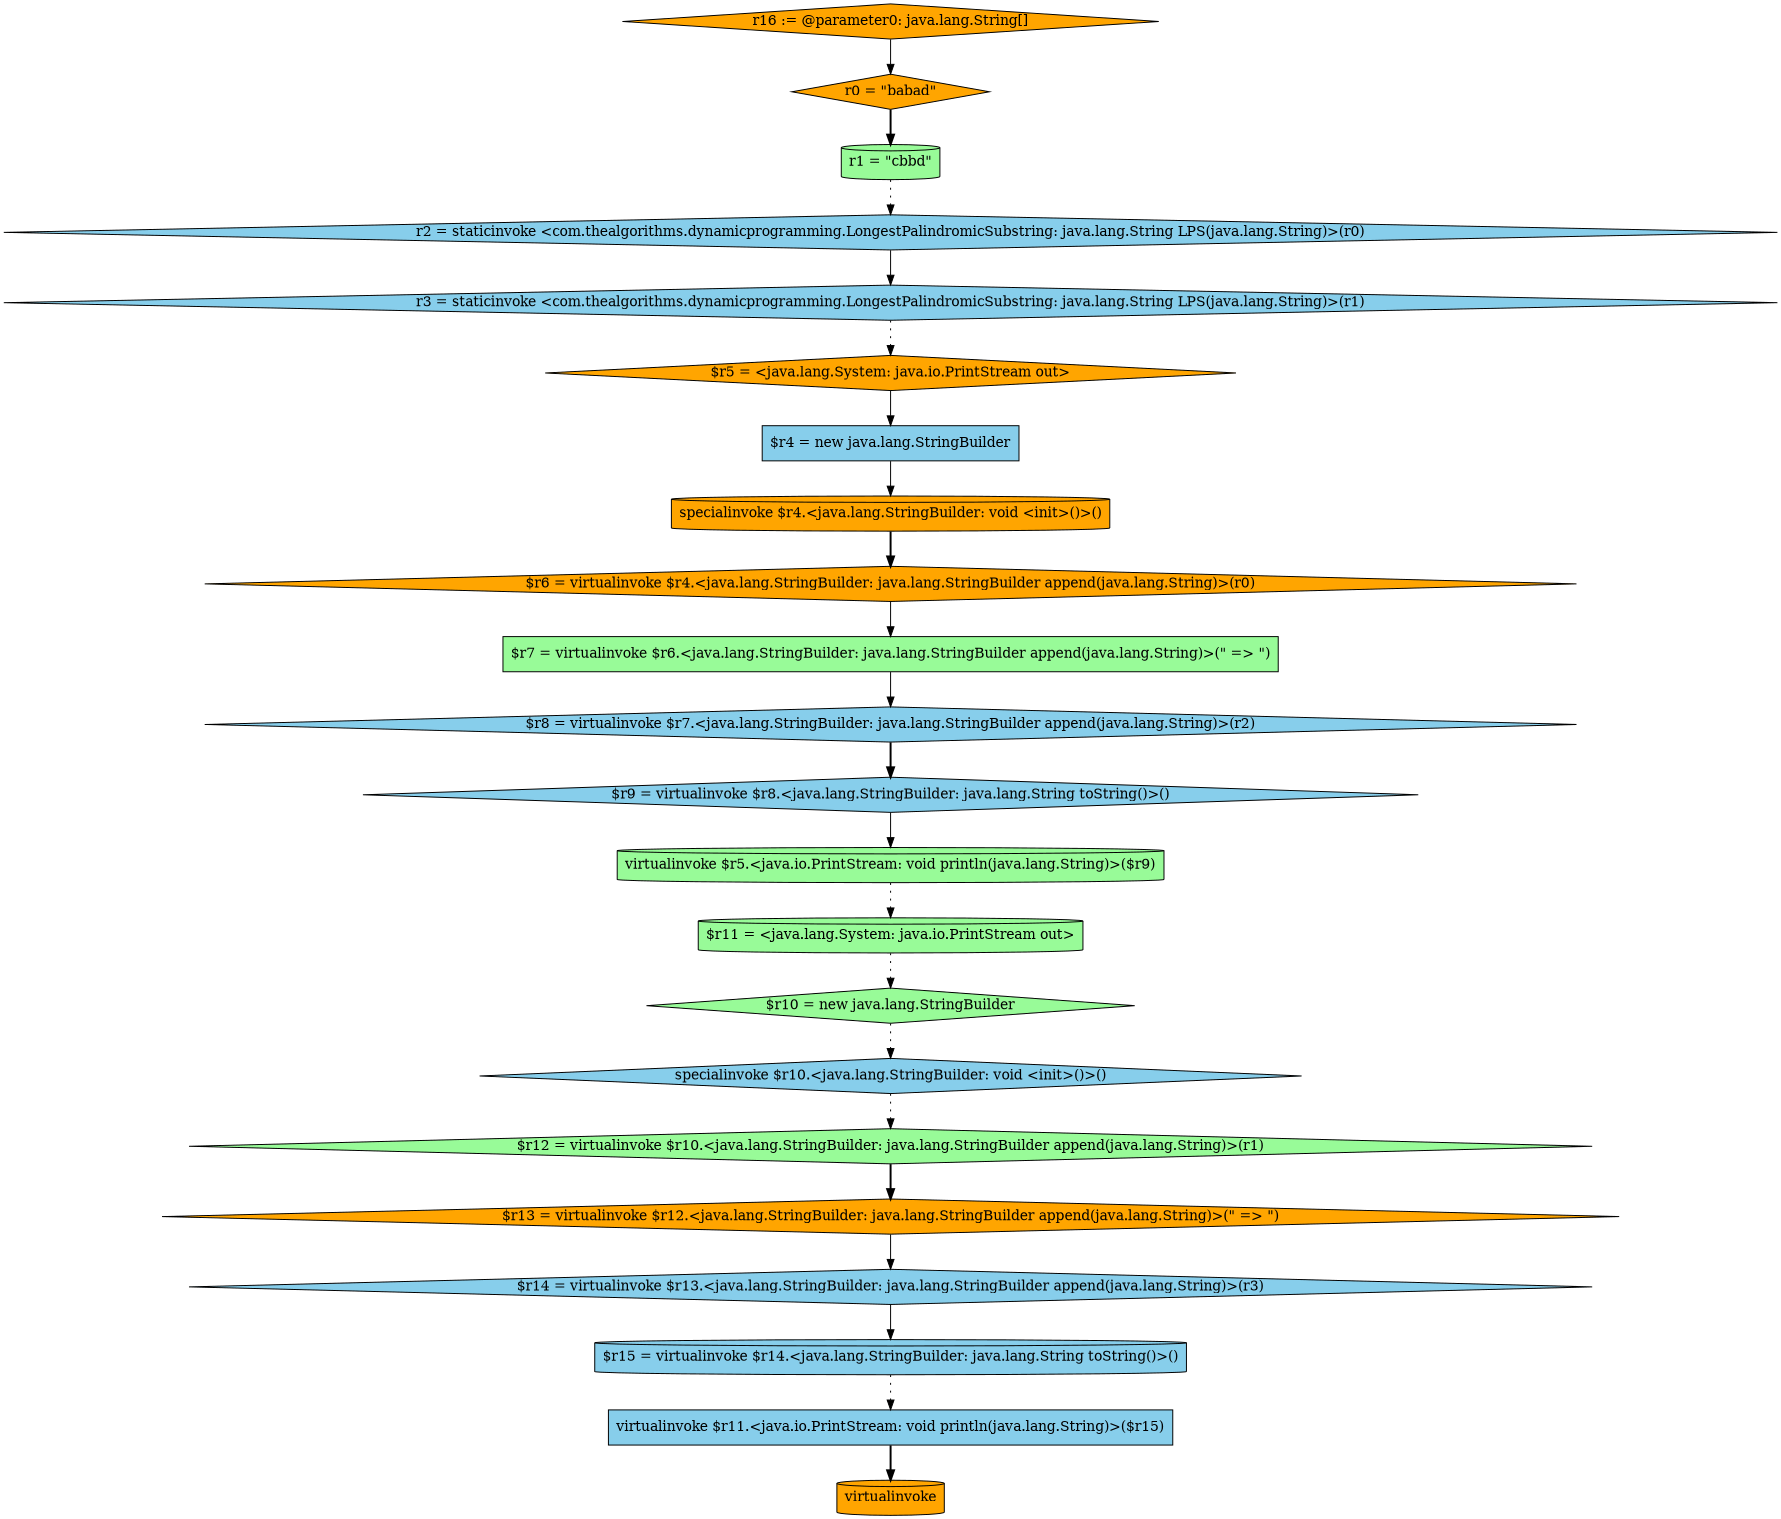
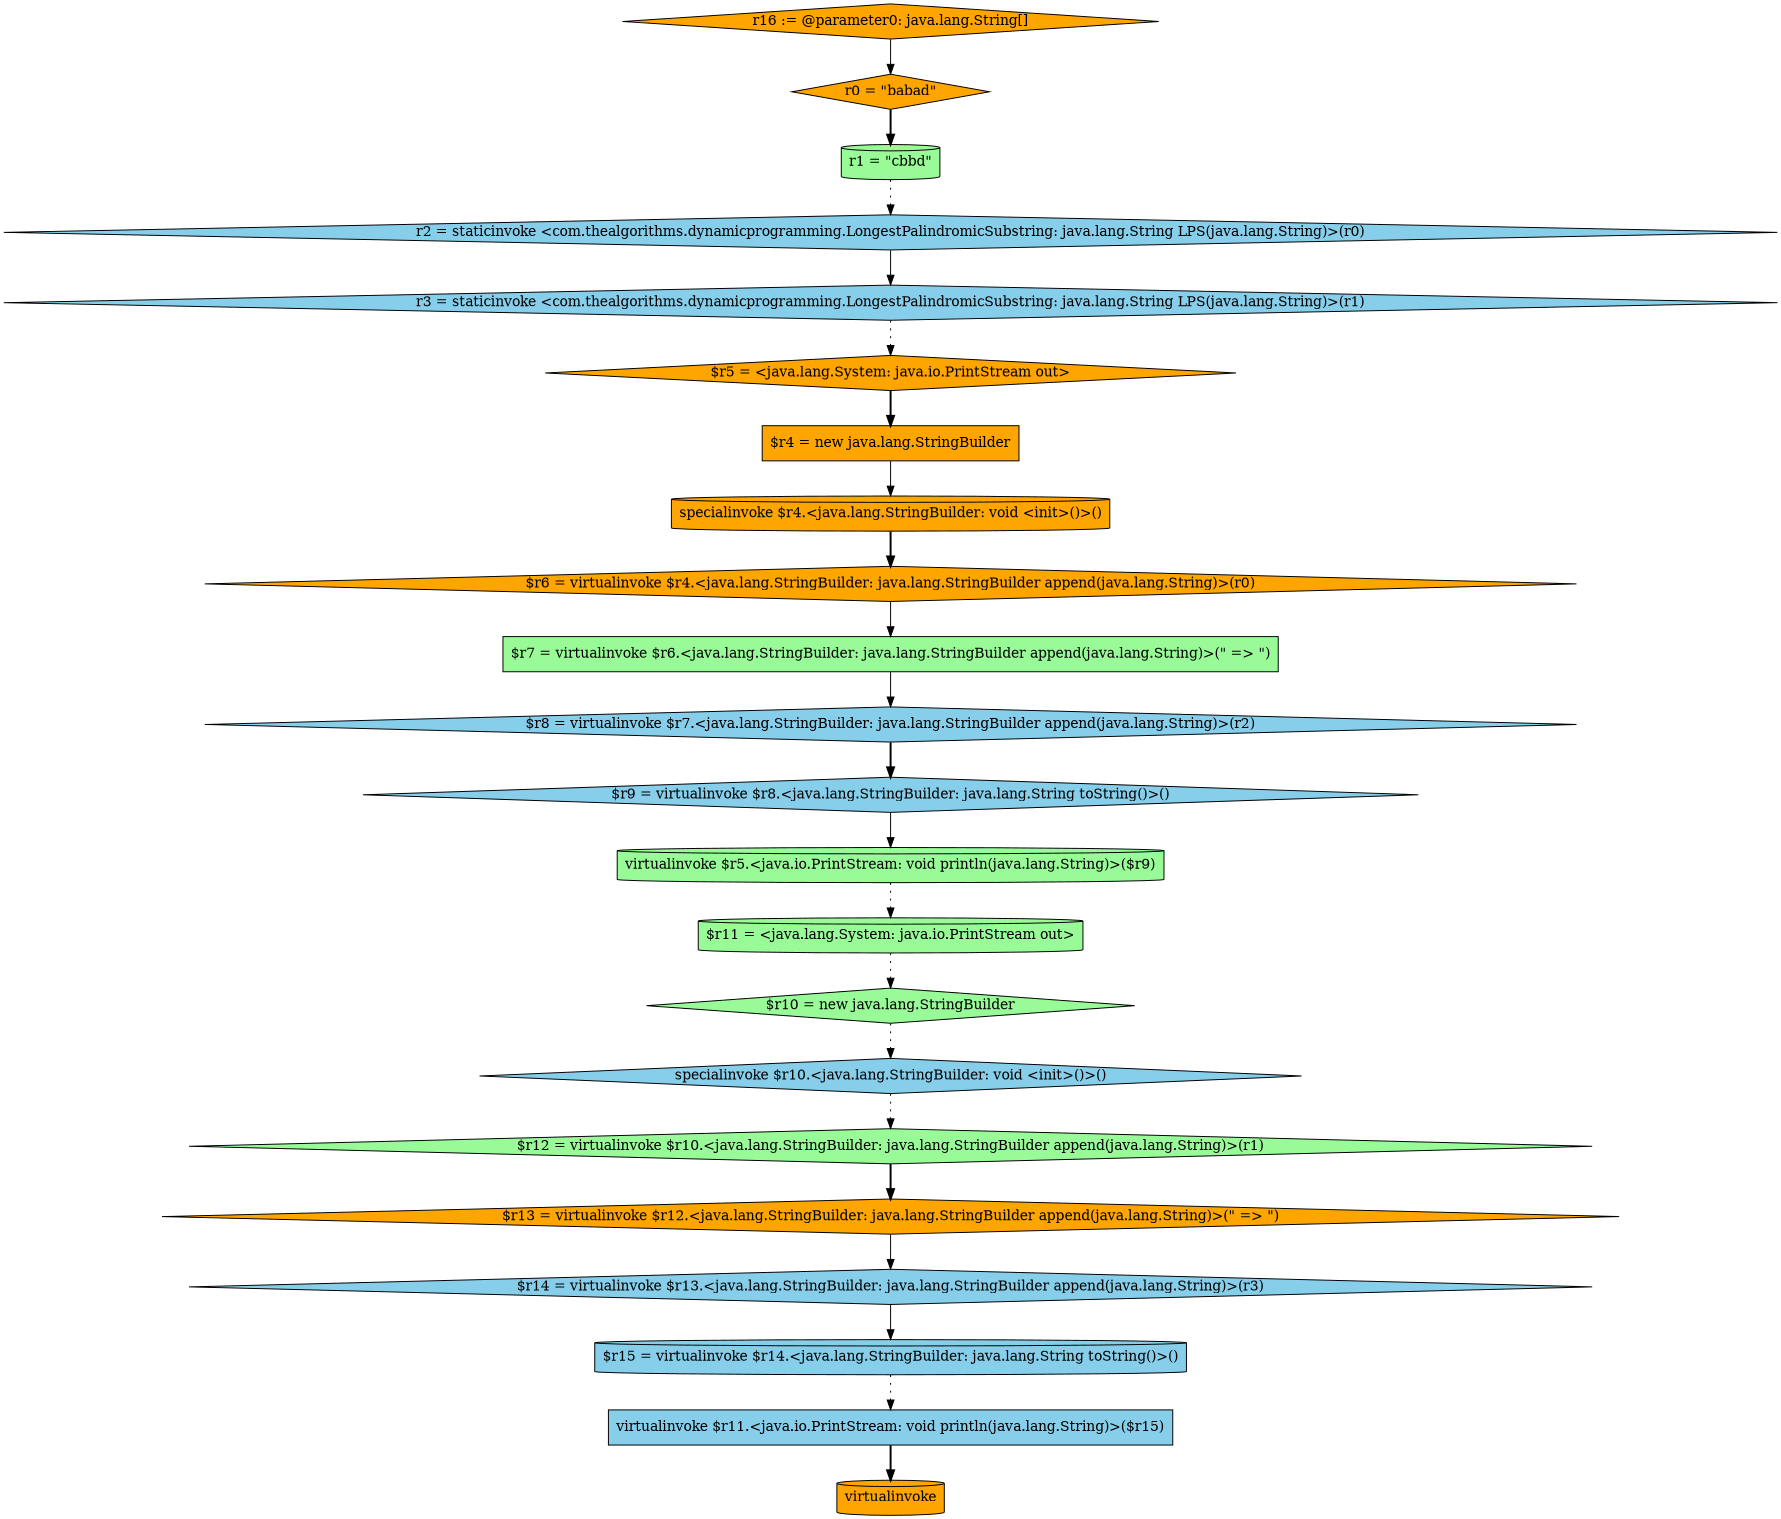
edge "$r5 = <java.lang.System: java.io.PrintStream out>" -> "$r4 = new java.lang.StringBuilder": style solid -> bold
node "$r4 = new java.lang.StringBuilder": fillcolor skyblue -> orange
